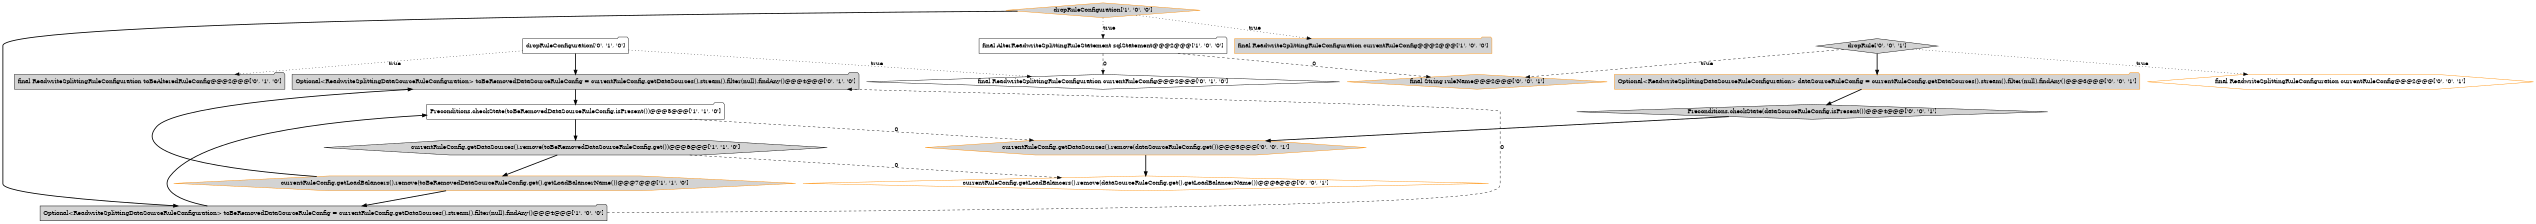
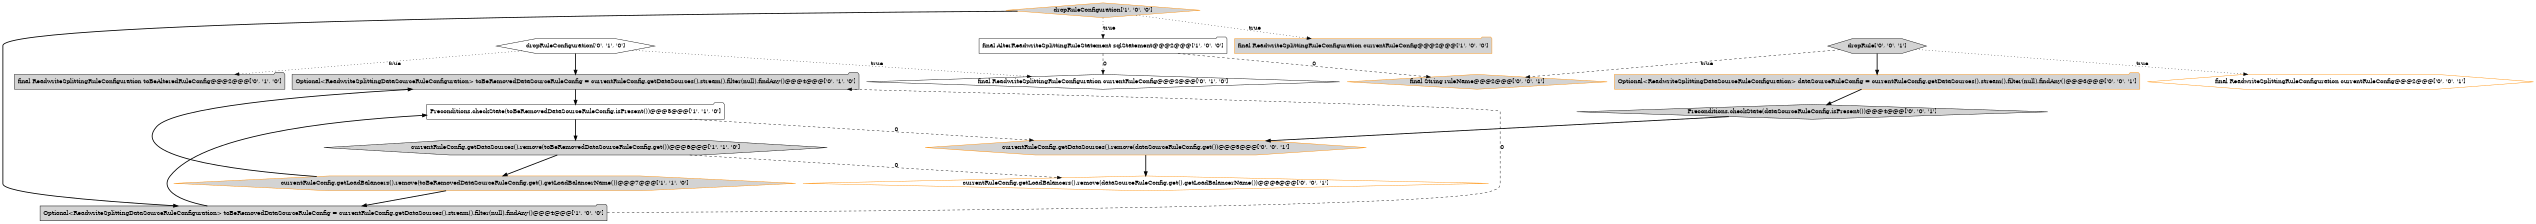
node "dropRuleConfiguration['0', '1', '0']": shape folder -> hexagon
node "dropRule['0', '0', '1']": shape diamond -> hexagon
